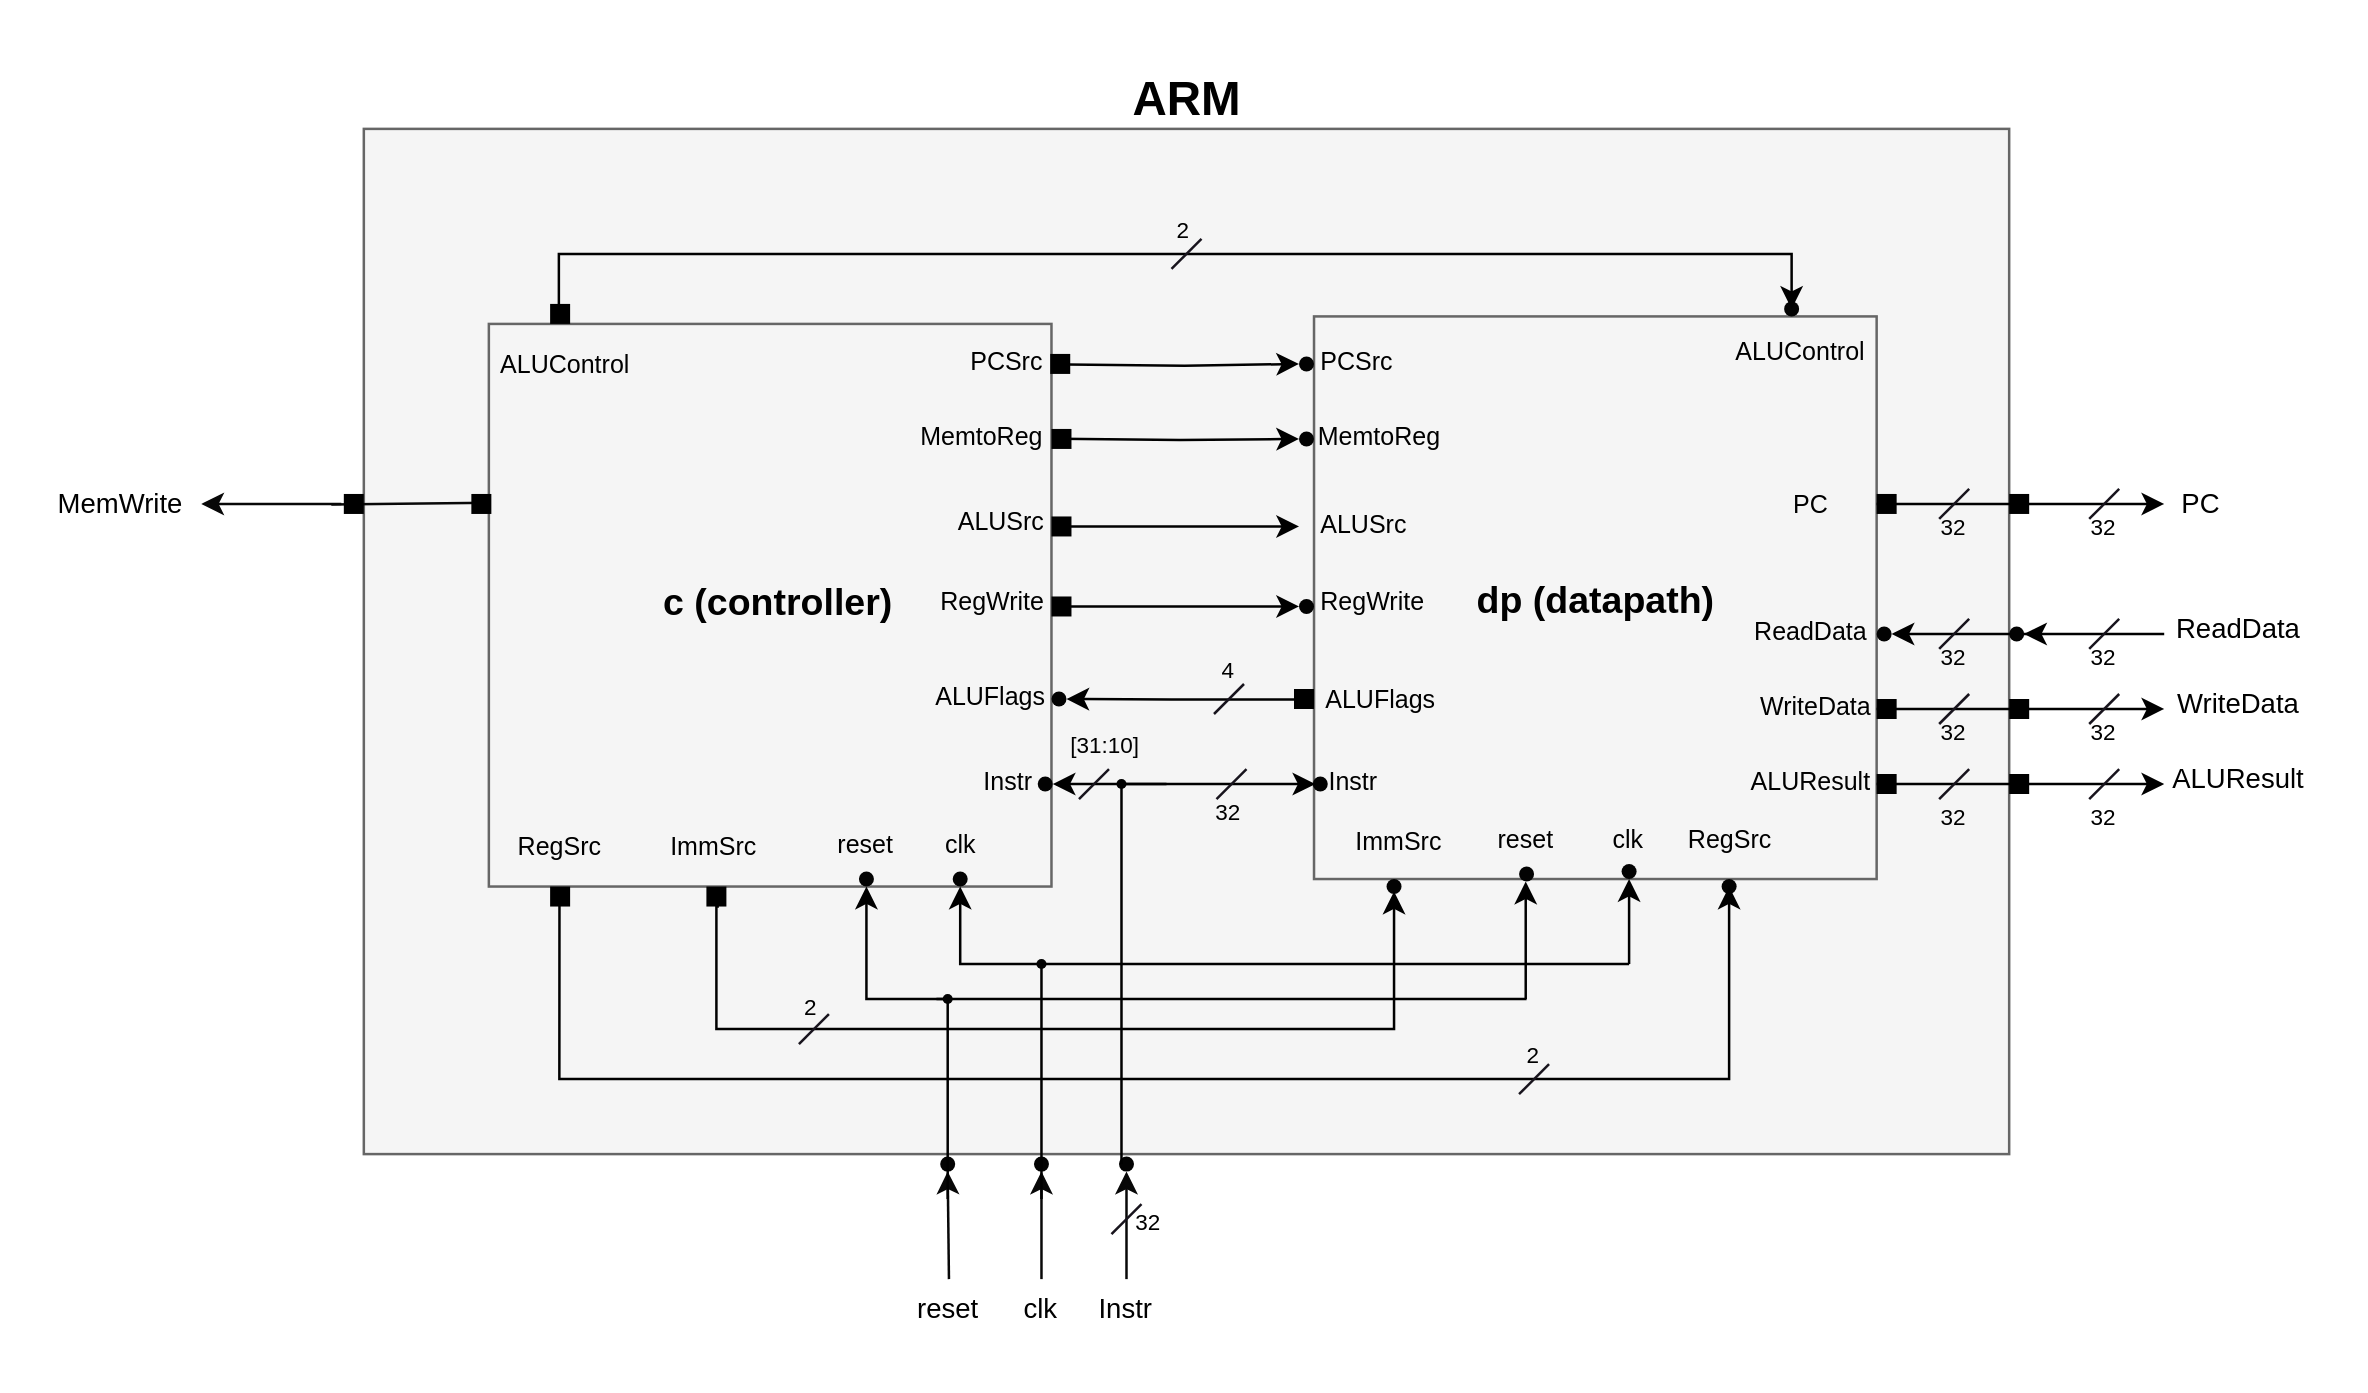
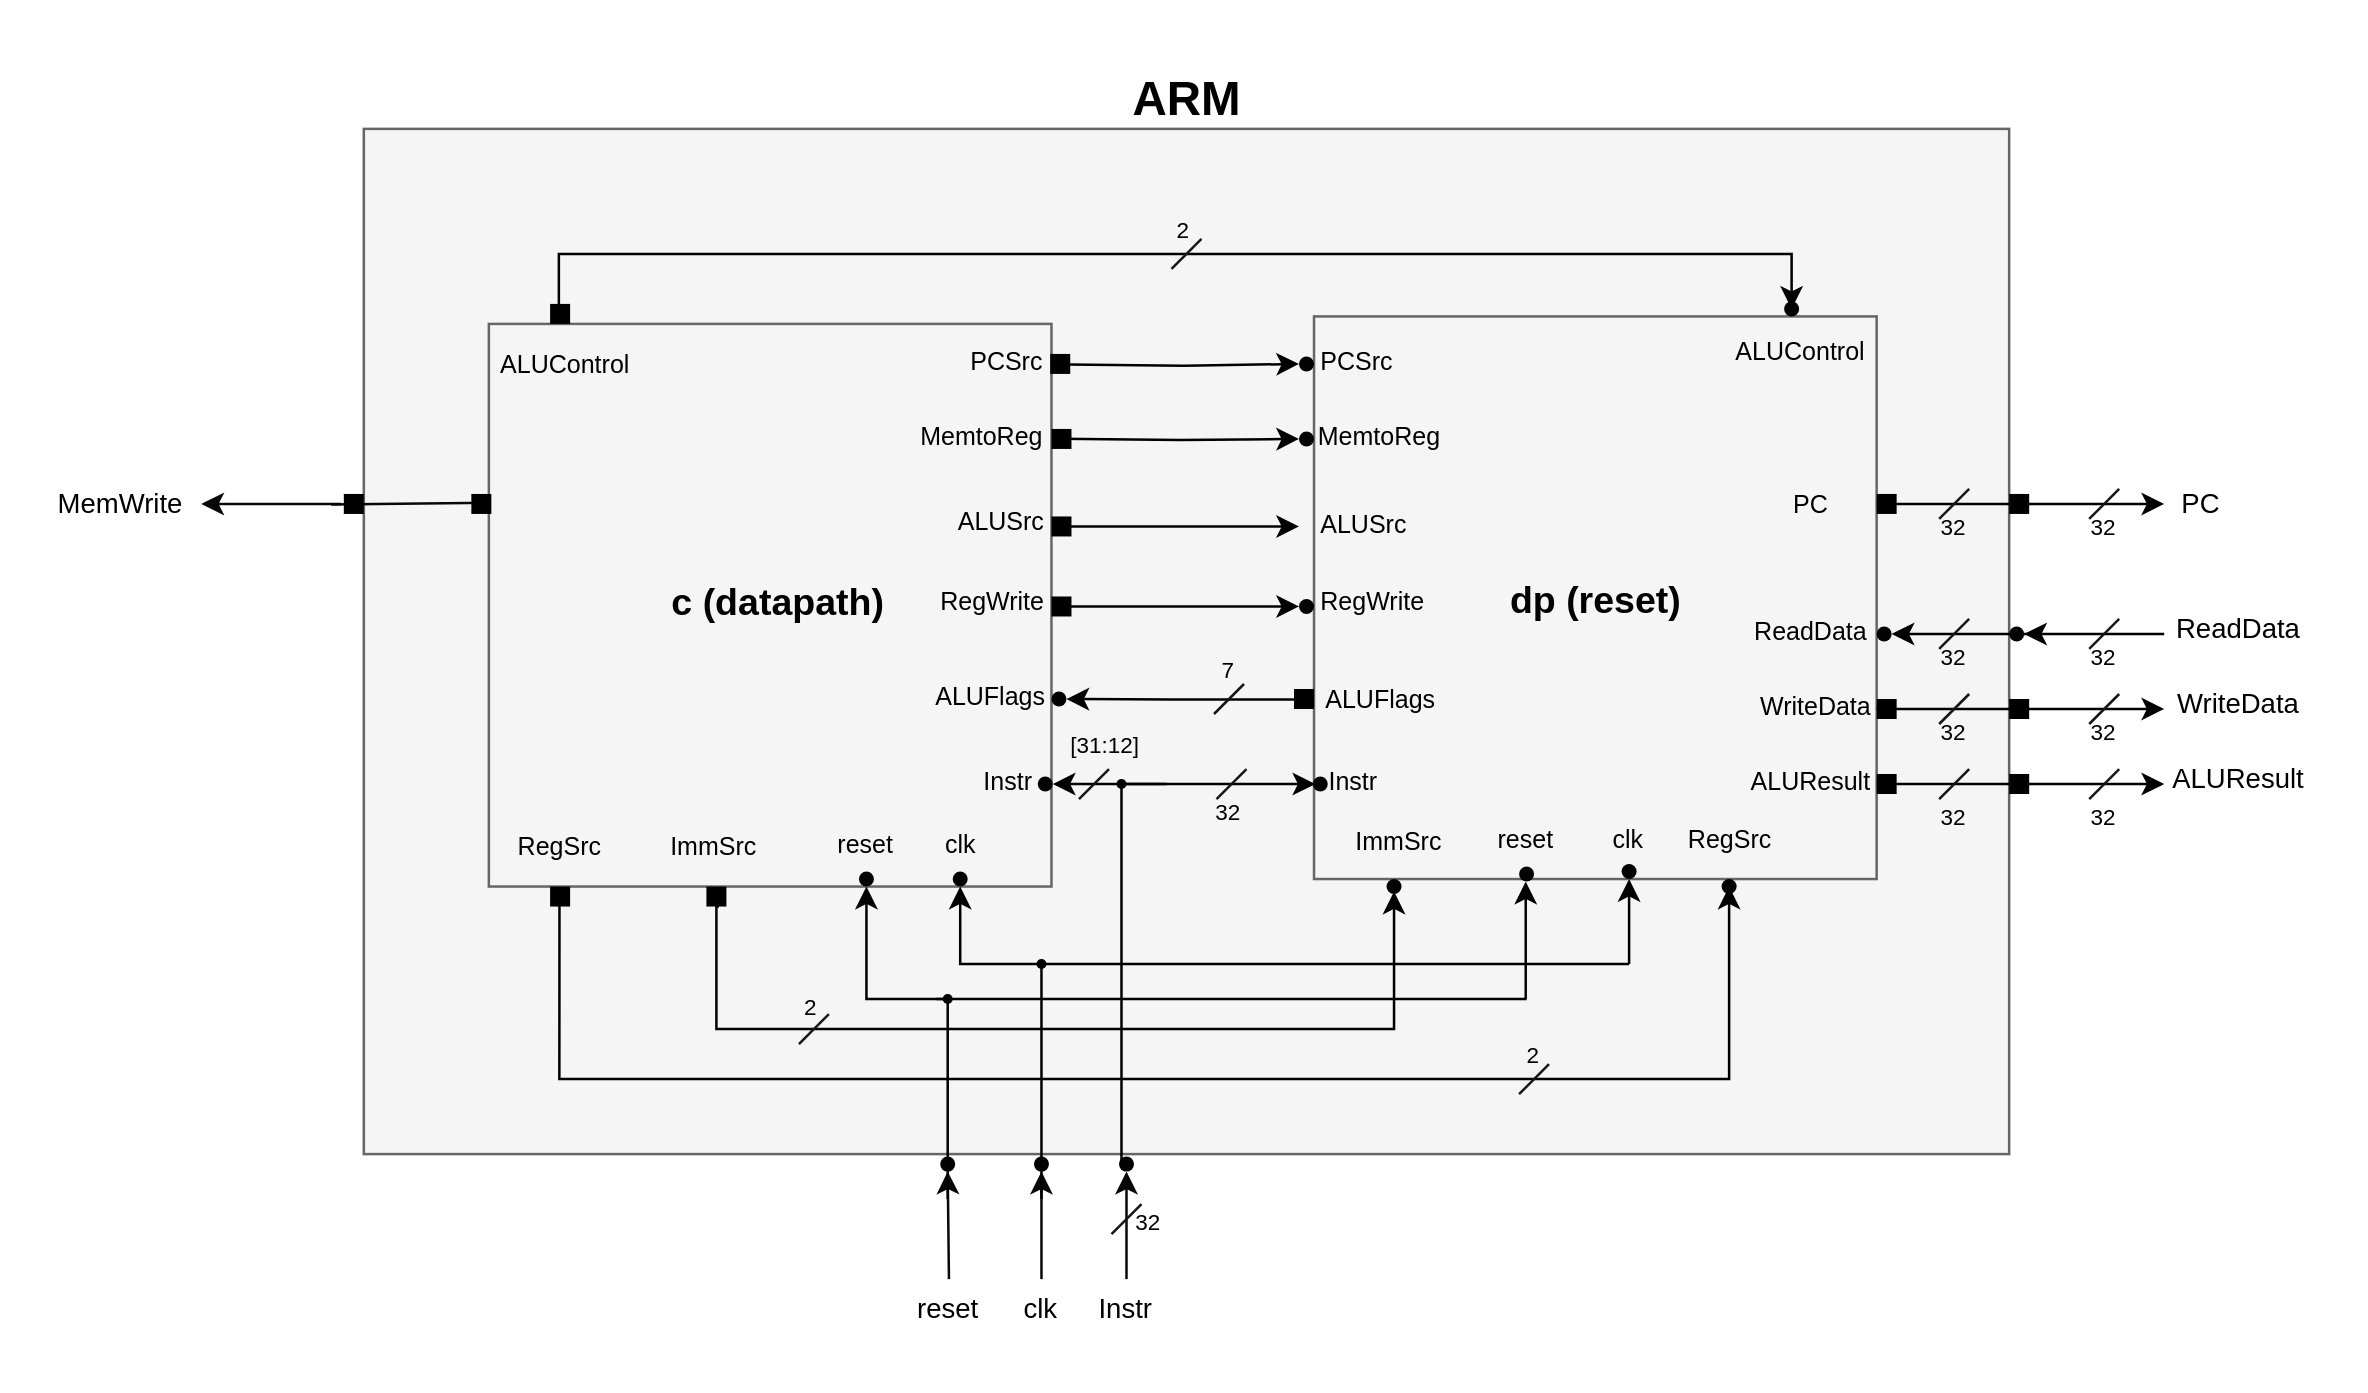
node "dp (datapath)": label "dp (datapath)" -> "dp (reset)"
node "c (controller)": label "c (controller)" -> "c (datapath)"
node "4": label "4" -> "7"
node "[31:10]": label "[31:10]" -> "[31:12]"
